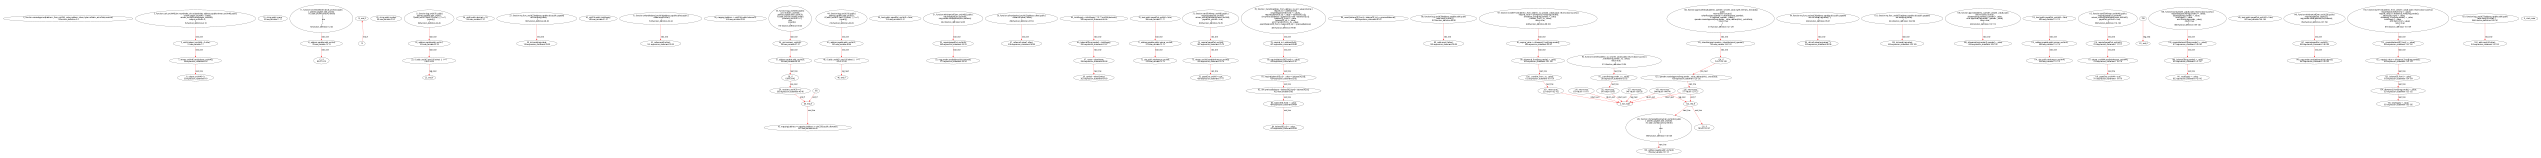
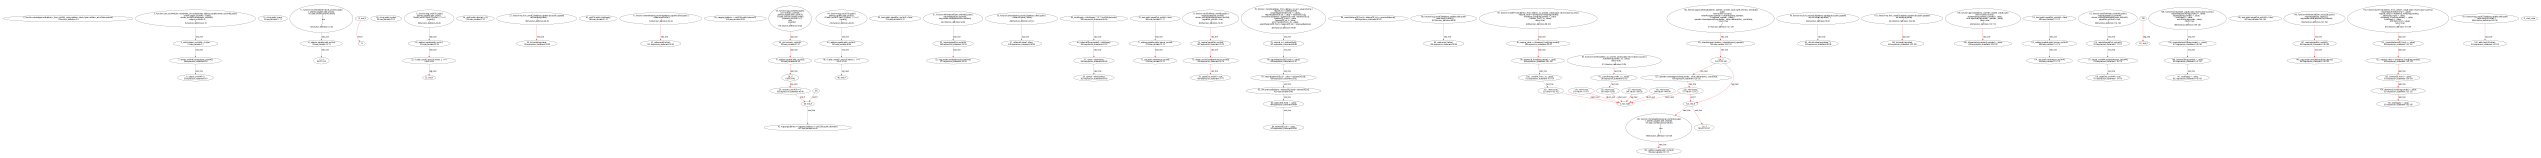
edge "13" -> "13_ end_if": reversed
edge "143_ return true; 844-return-144-144" -> "124_ end_if": now "124_ if 752-if-125-128" -> "124_ end_if"
